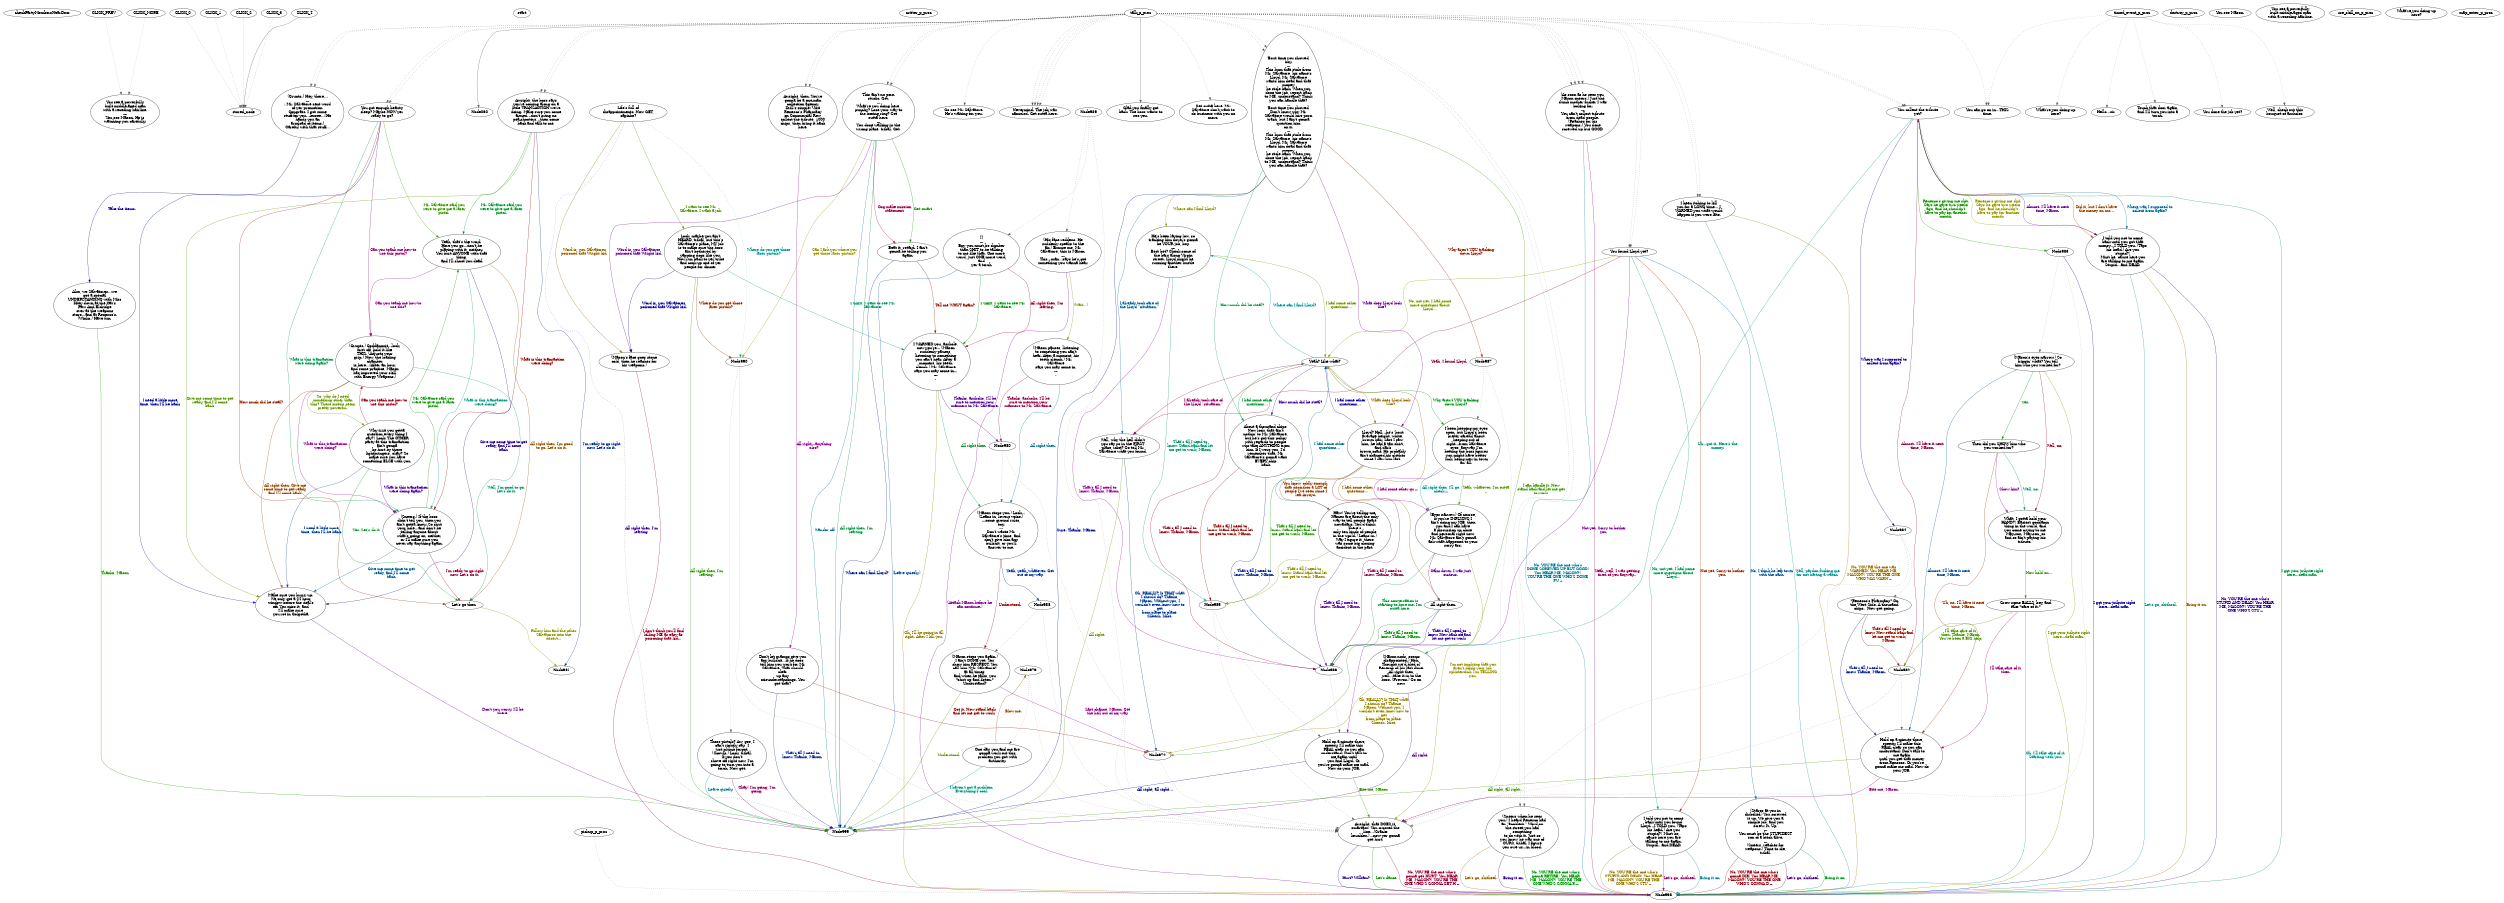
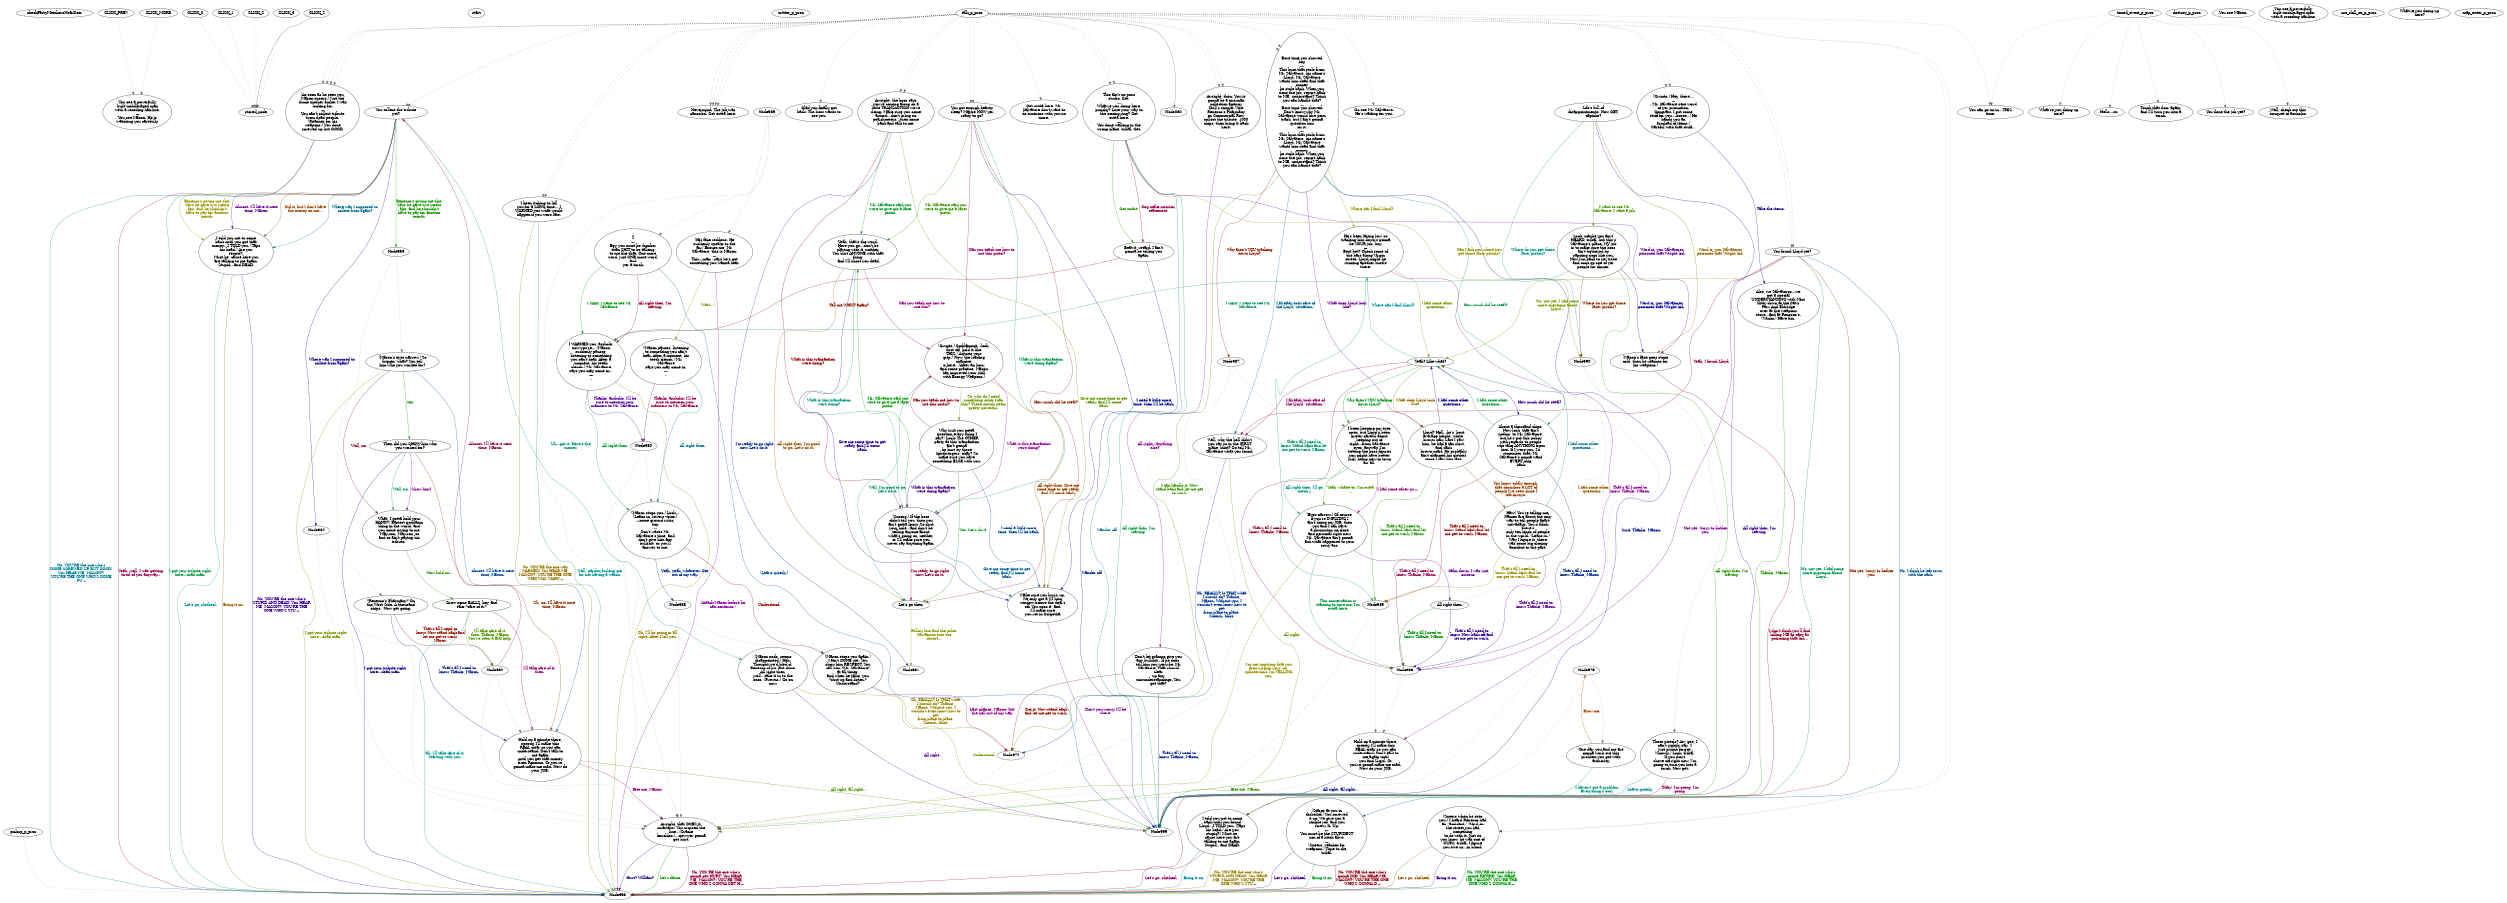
edge "talk_p_proc" -> "Glad you finally got back. The boss wants to see you.": style solid -> dotted
edge "Life's full of disappointments. Now GET, capiche?" -> "Node990": style dotted -> solid
edge "All right then." -> "Yeah? Like what?": style solid -> dotted
edge "Life's full of disappointments. Now GET, capiche?" -> "Node999": style dotted -> solid
edge "Beat it, retard. I ain't gonna be telling you again." -> "Node999": label "Where can I find Lloyd?" -> "Wander off"
edge "Node983" -> "Node998": now "Then did you SHOW him who you worked for?" -> "Node998"
